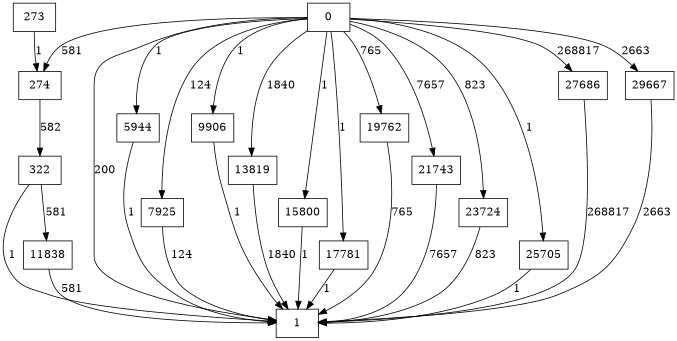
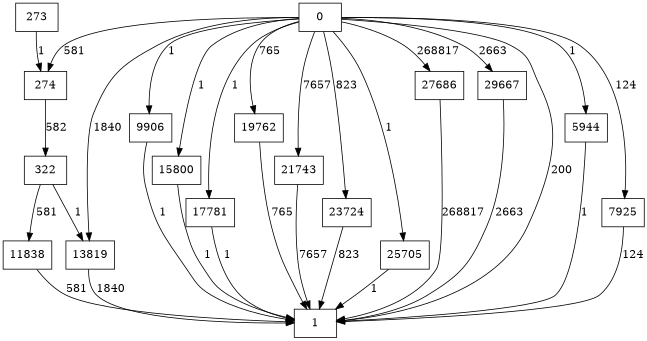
edge "322" -> "1": now "322" -> "13819"
